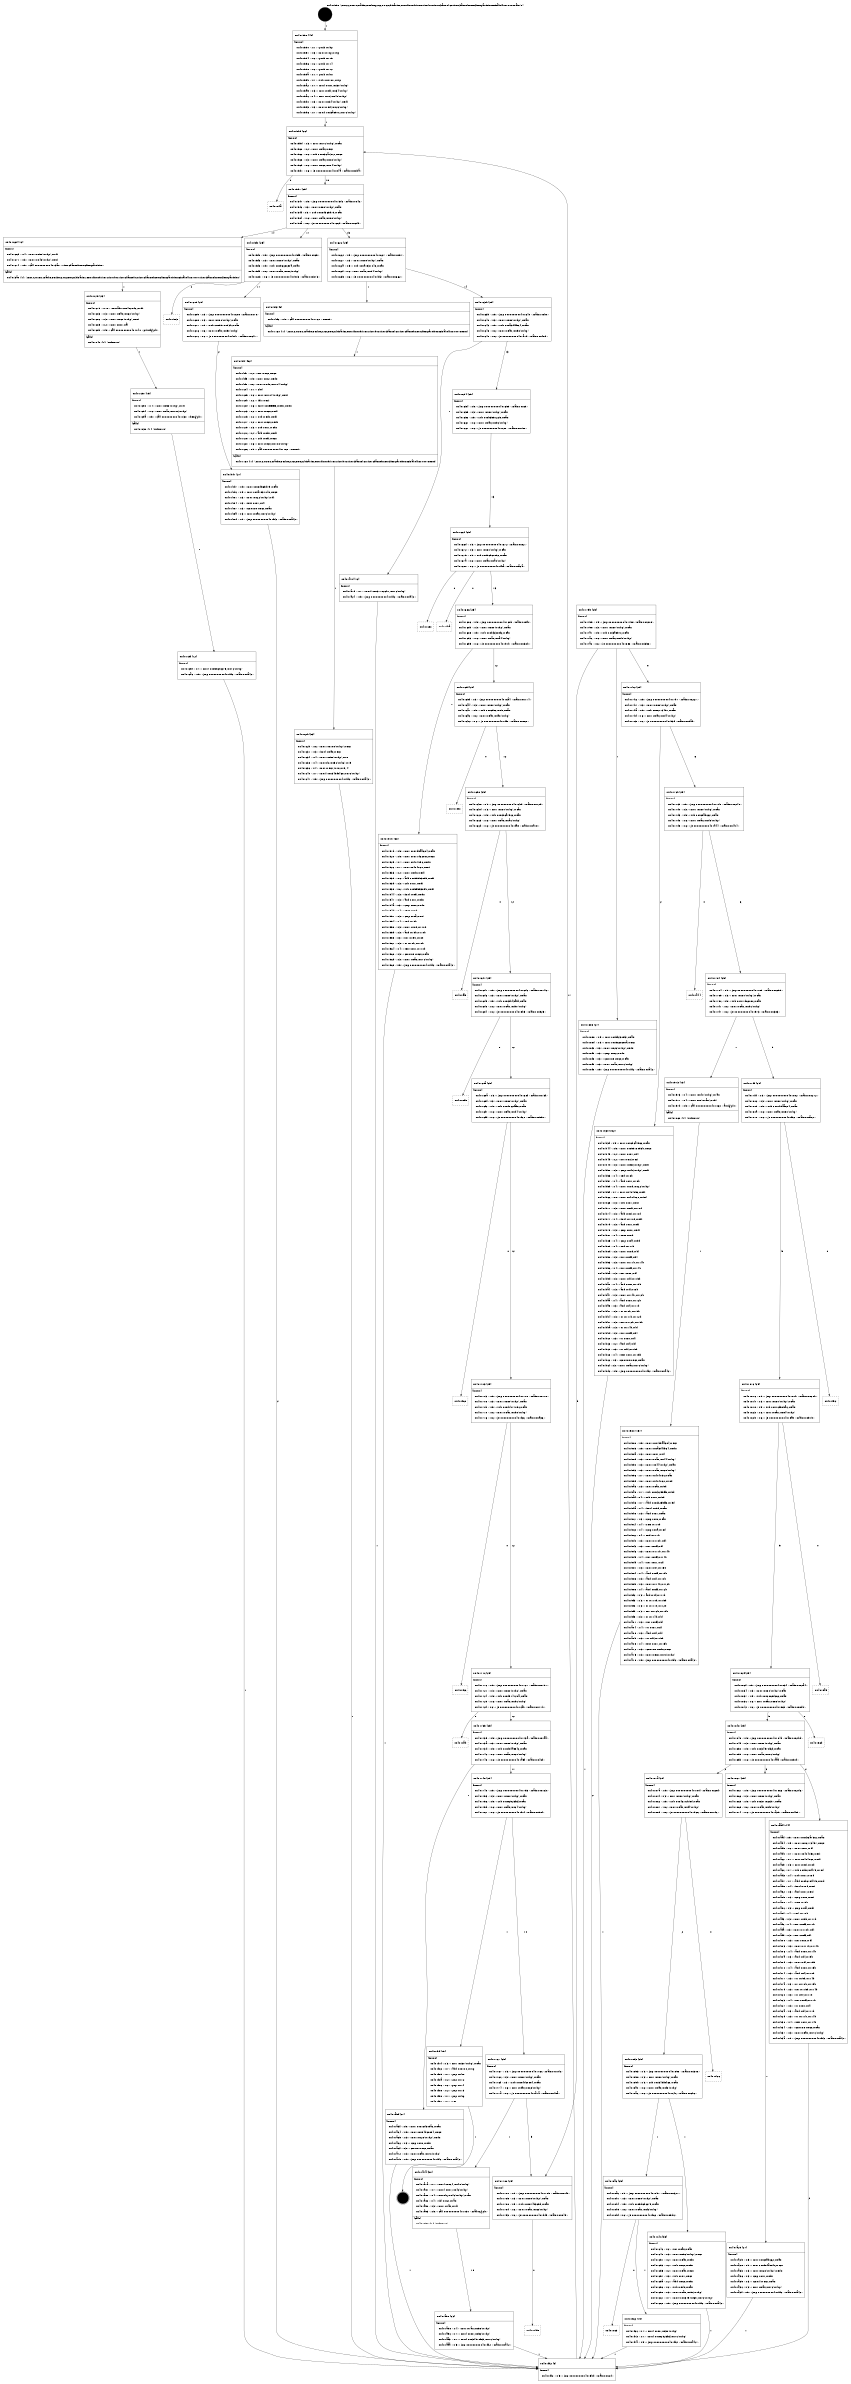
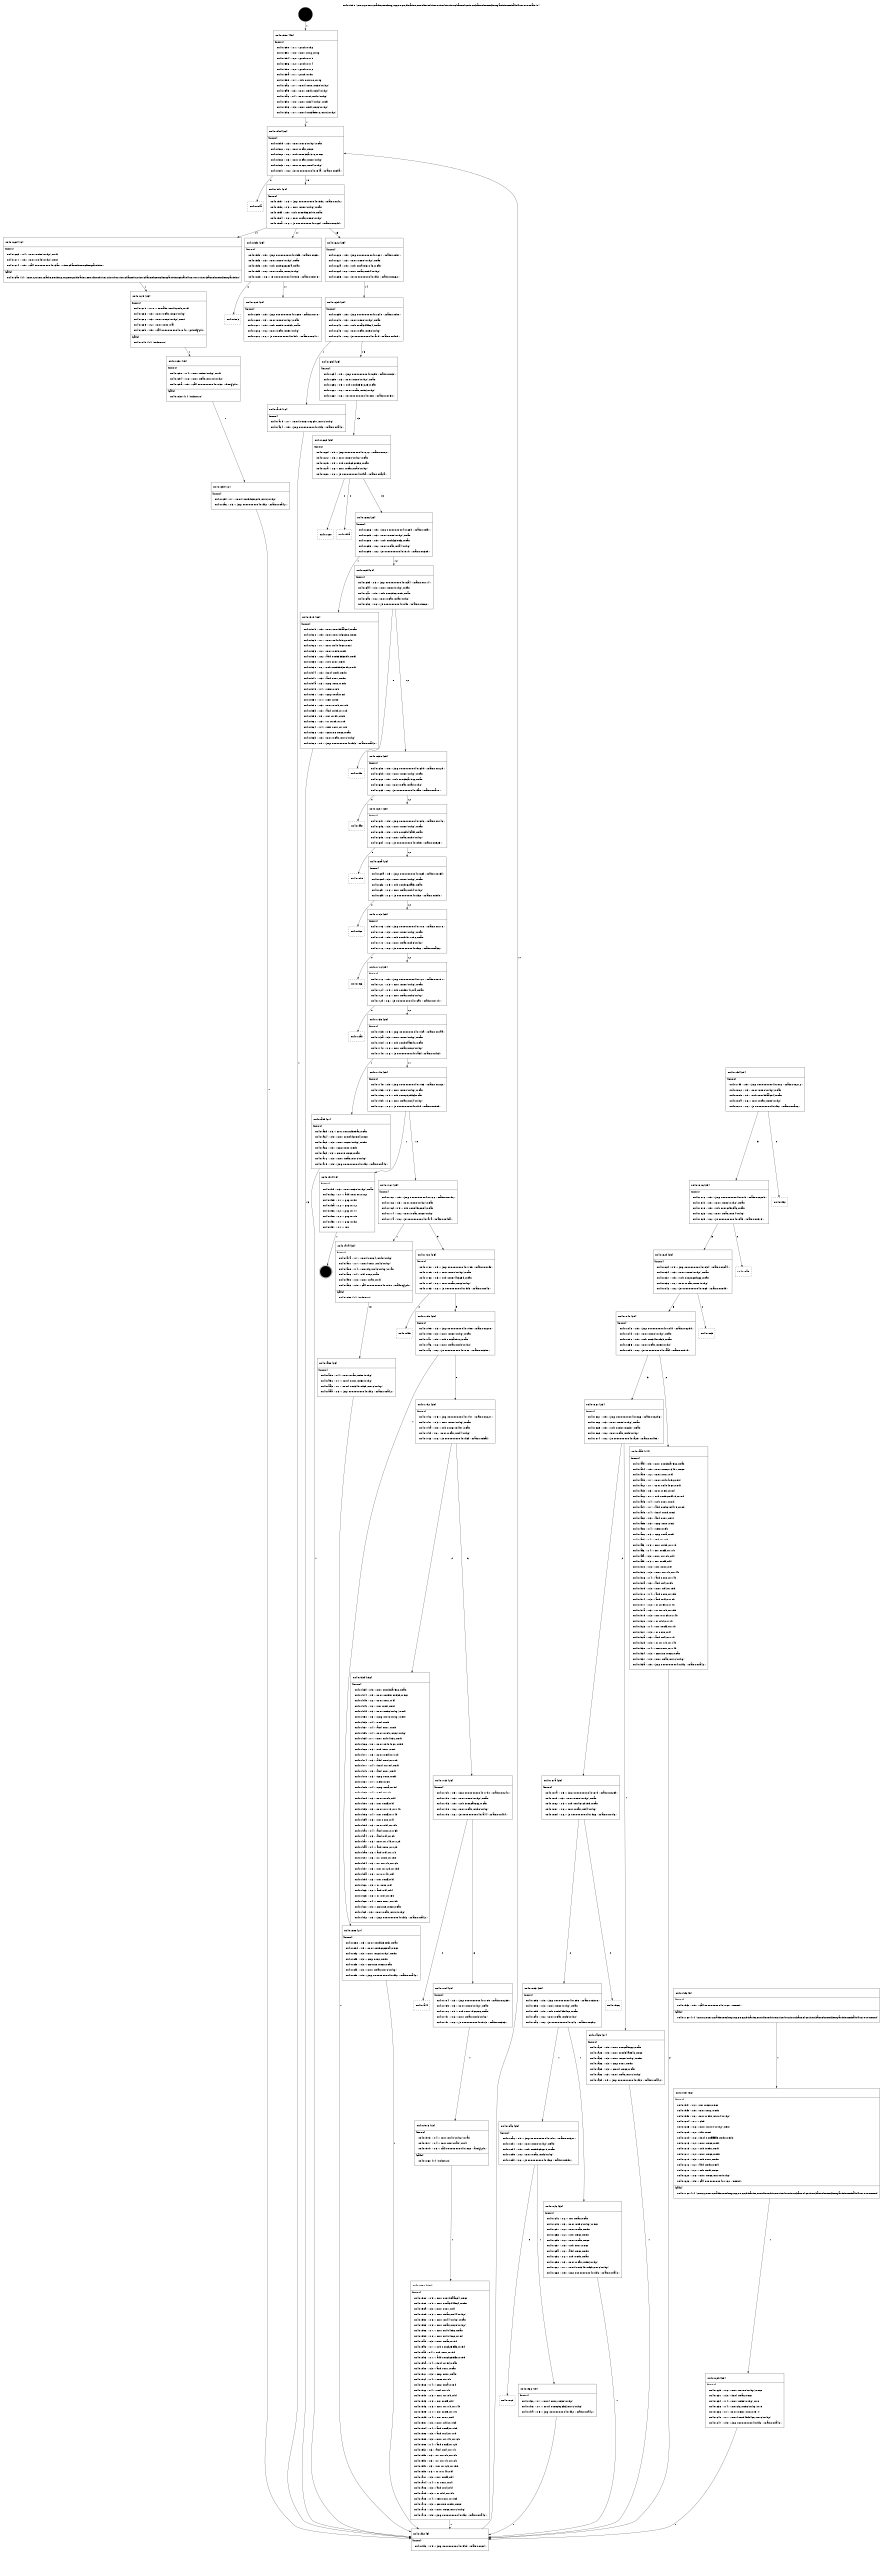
edge "0x401622 [25]" -> "0x401bf2 [5]": removed, label "1"
node "0x401bd7 [27]": removed
edge "0x4017e4 [25]" -> "0x4017fd [25]": removed, label "5"
edge "0x401799 [25]" -> "0x401780 [25]": reversed
edge "0x40191b [88]" -> "0x401fd2 [5]": label " 1" -> " 13"
edge "0x401848 [25]" -> "0x40187a [25]": now "0x401861 [25]" -> "0x40187a [25]"
edge "0x401b3f [152]" -> "0x401fd2 [5]": removed, label "2"
